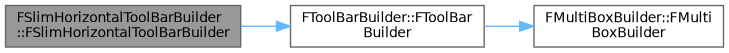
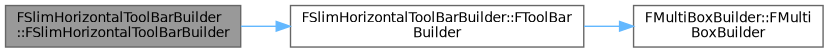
node "FToolBarBuilder::FToolBar Builder": label "FToolBarBuilder::FToolBar Builder" -> "FSlimHorizontalToolBarBuilder::FToolBar Builder"
